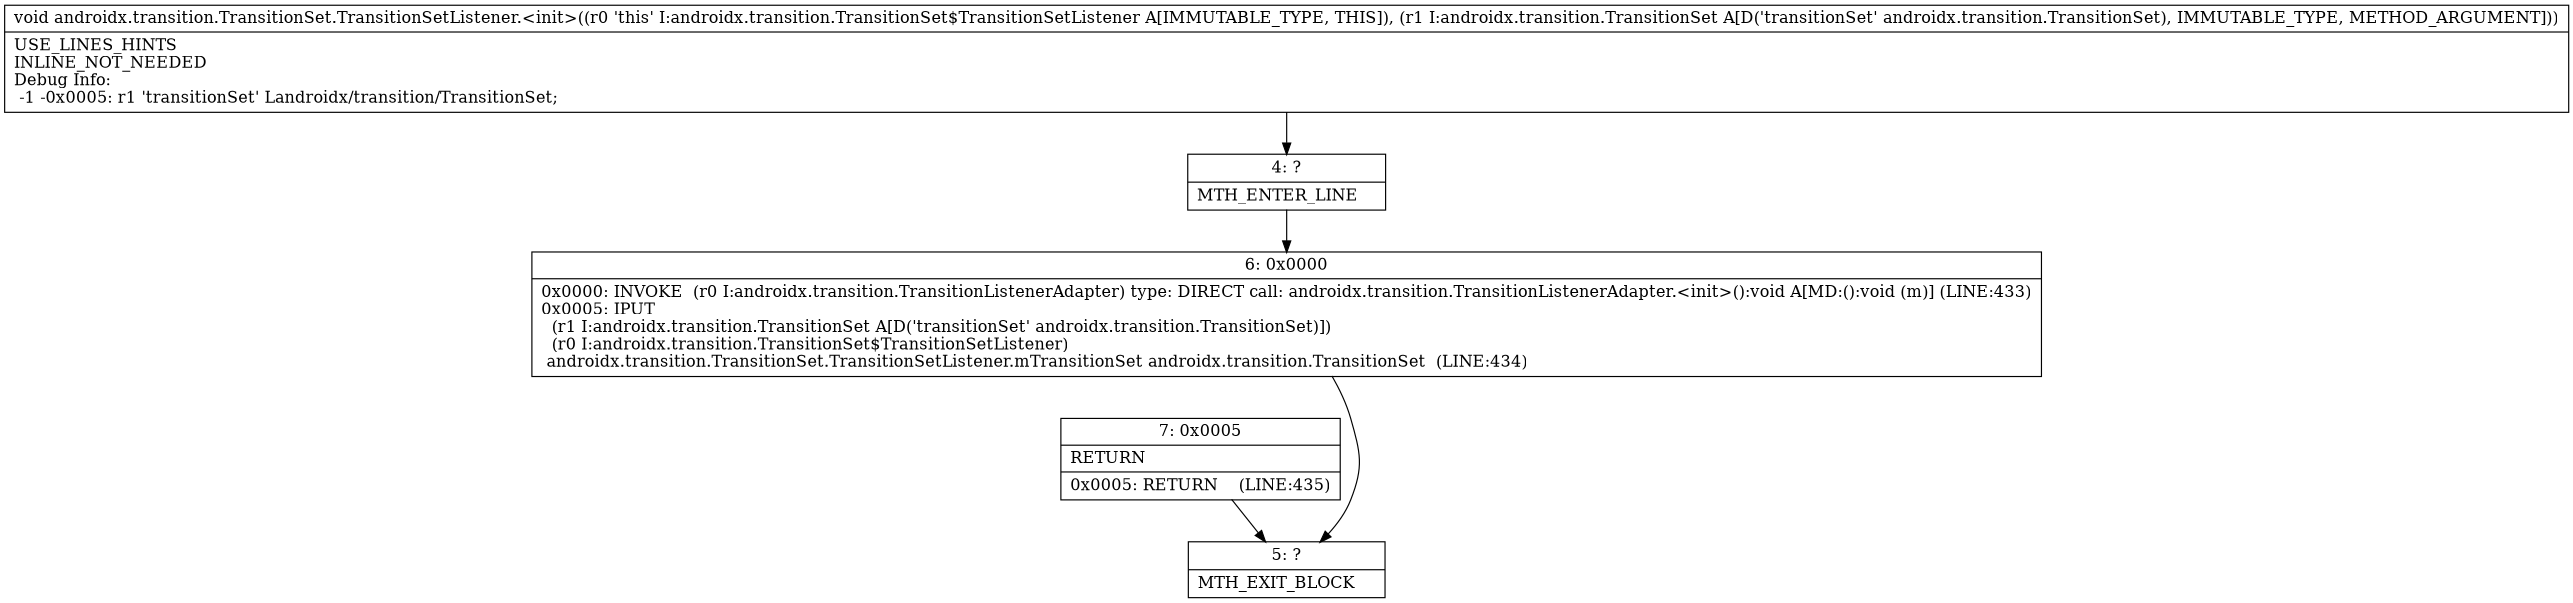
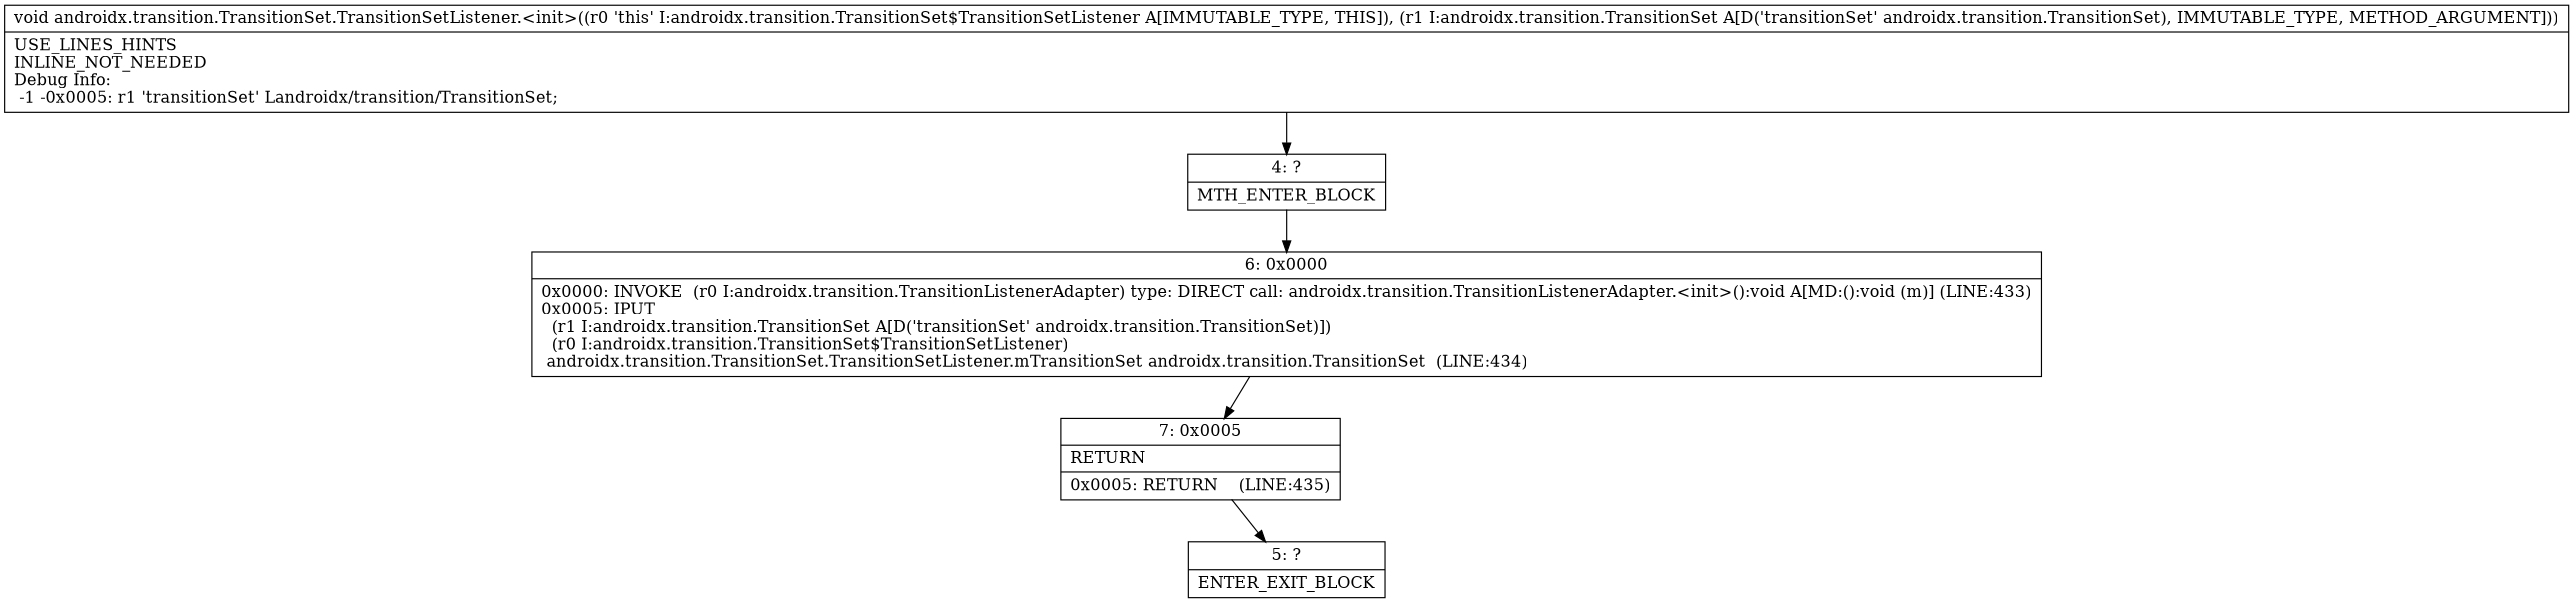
node "4: ?": text "MTH_ENTER_LINE" -> "MTH_ENTER_BLOCK"
edge "6: 0x0000" -> "5: ?": now "6: 0x0000" -> "7: 0x0005"
node "5: ?": text "MTH_EXIT_BLOCK" -> "ENTER_EXIT_BLOCK"
